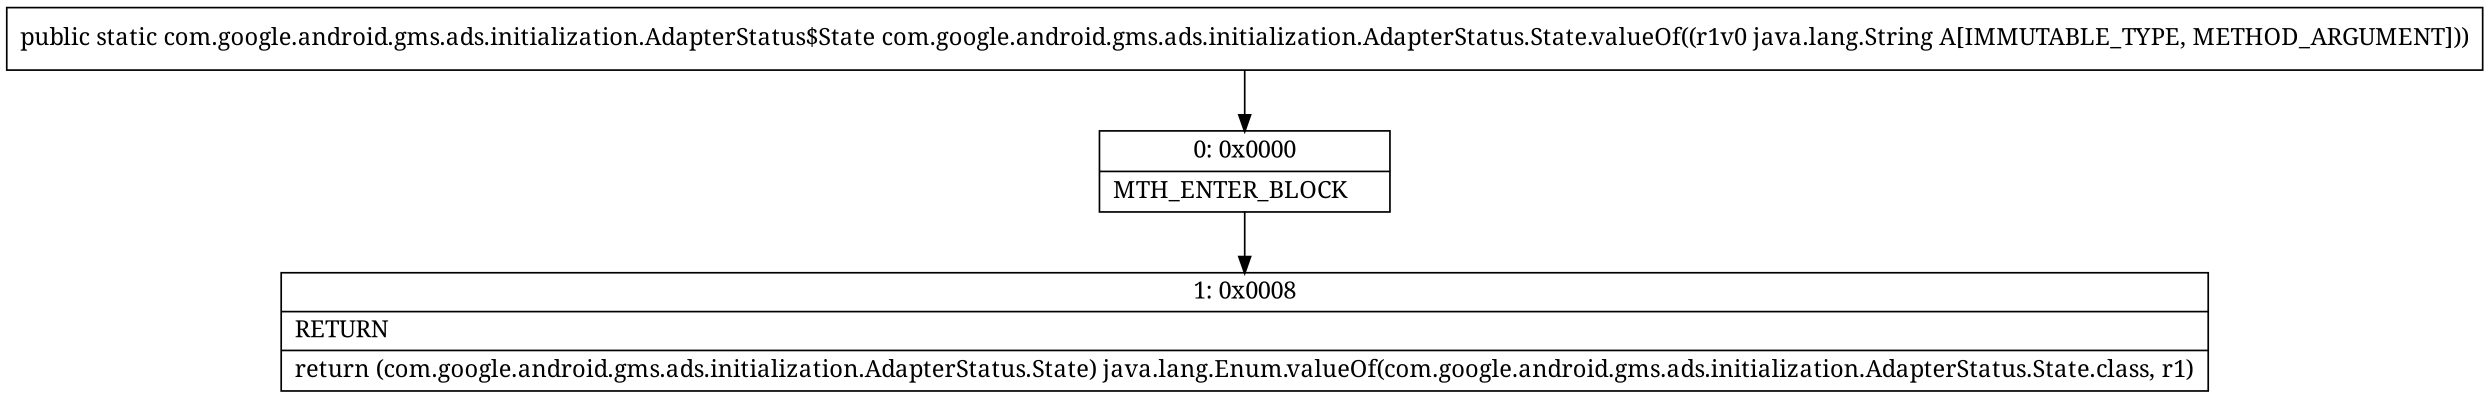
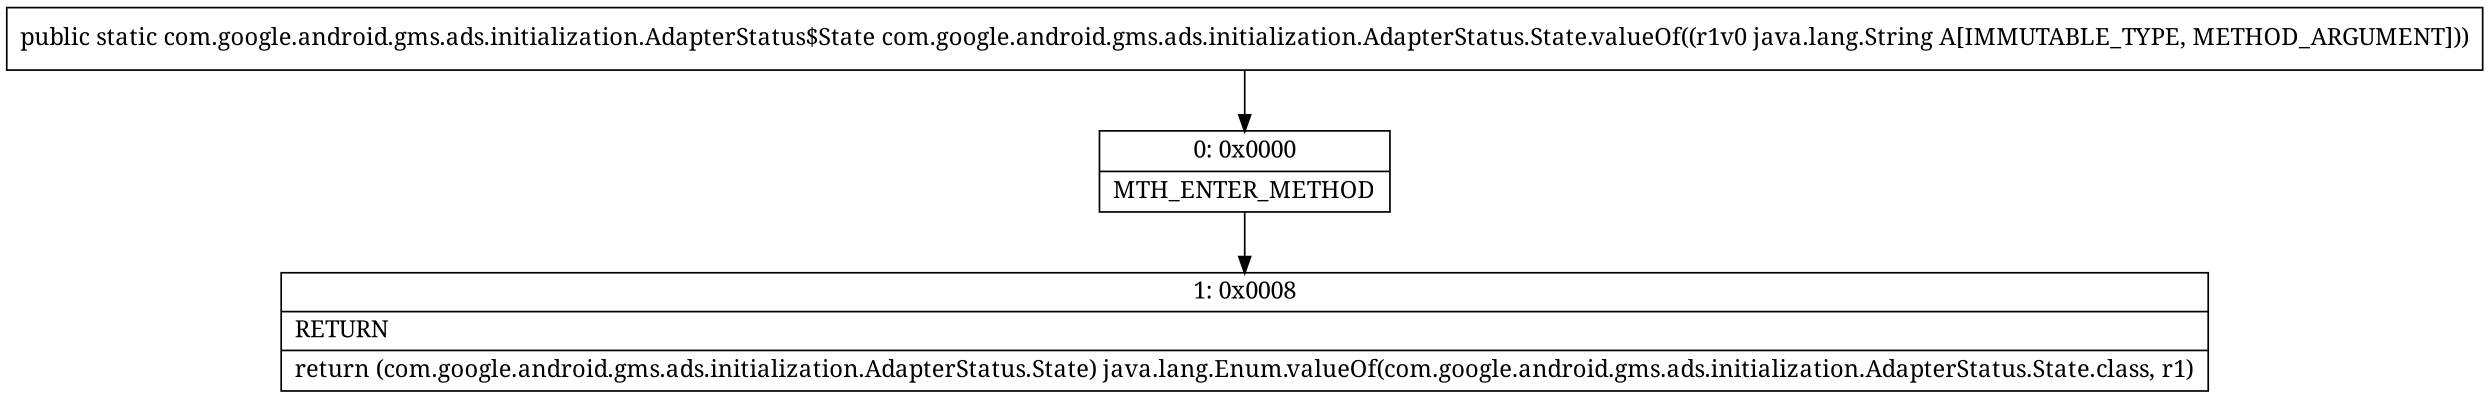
node "0: 0x0000": text "MTH_ENTER_BLOCK" -> "MTH_ENTER_METHOD"
